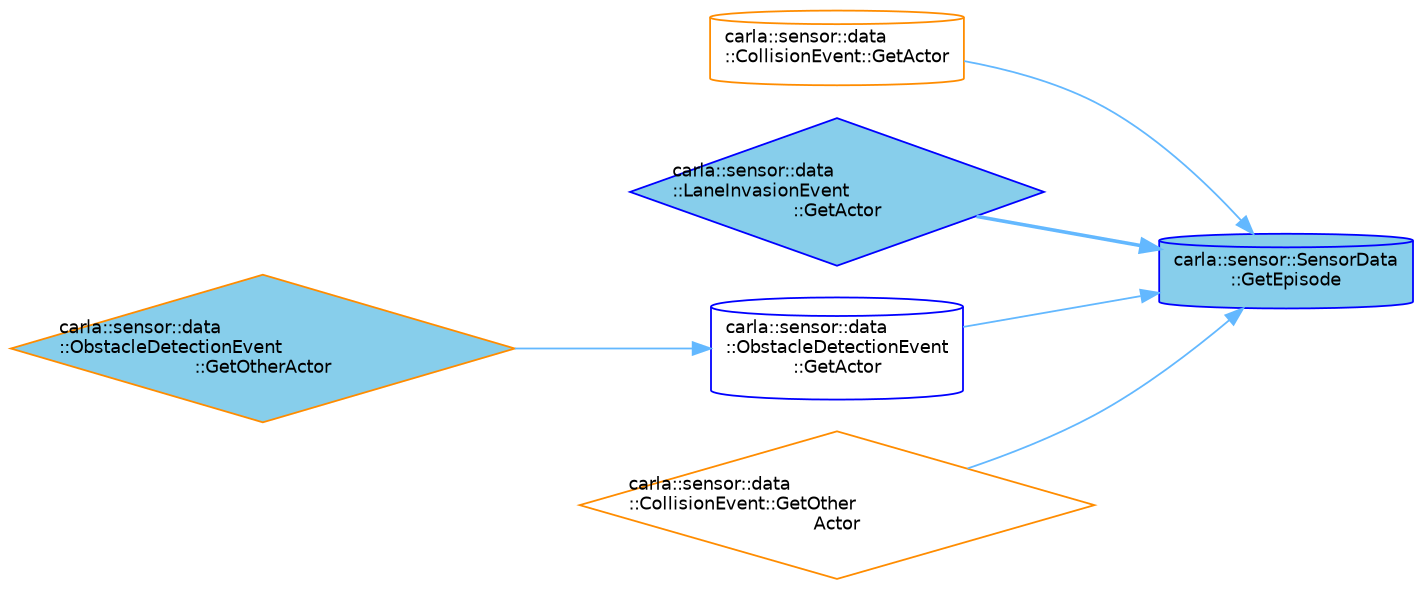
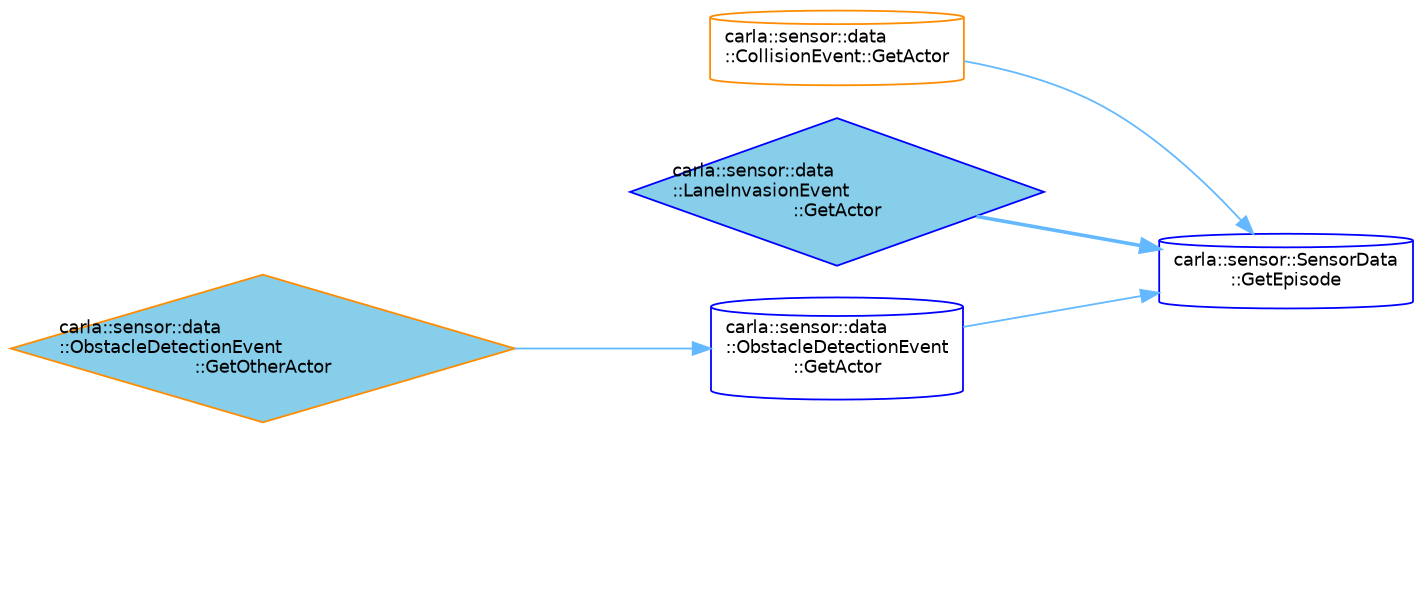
node "carla::sensor::SensorData ::GetEpisode": fillcolor skyblue -> white
node "carla::sensor::data ::CollisionEvent::GetOther Actor": removed
